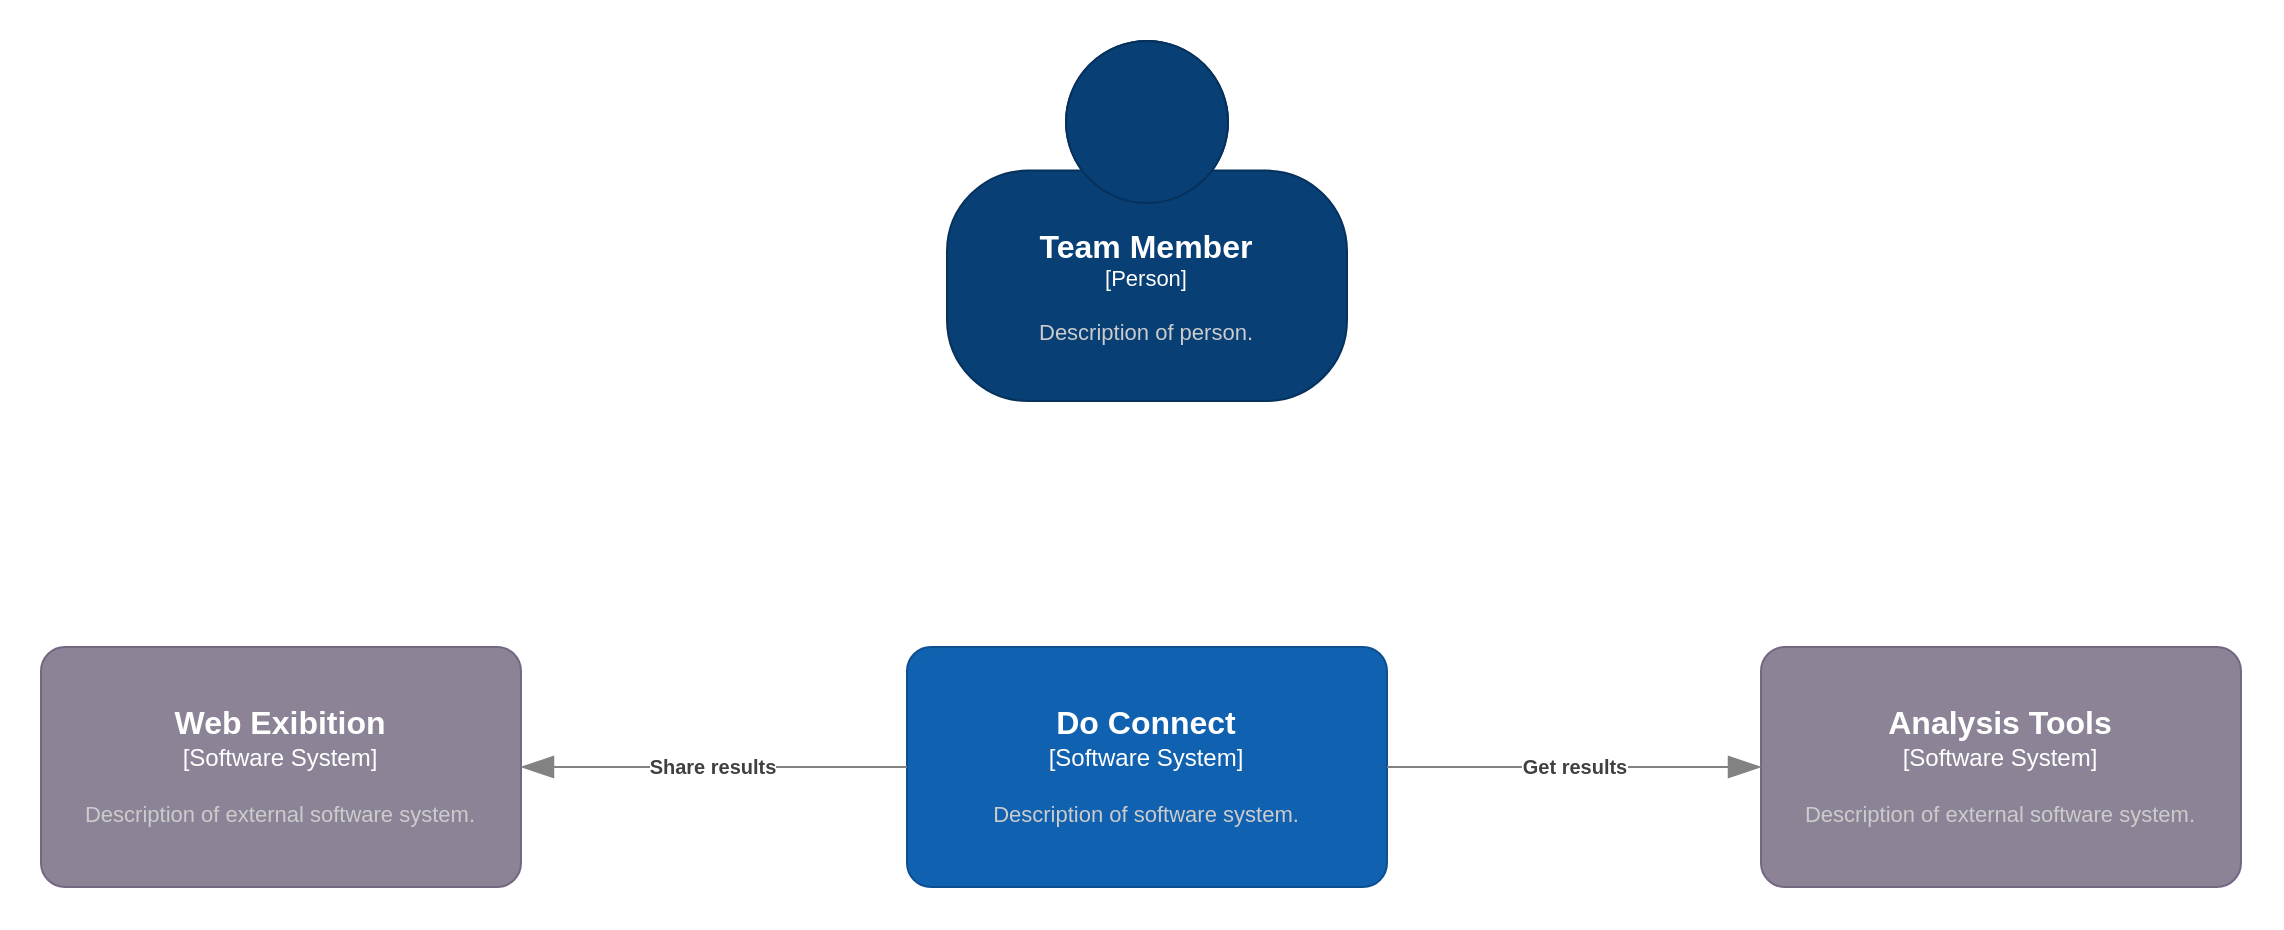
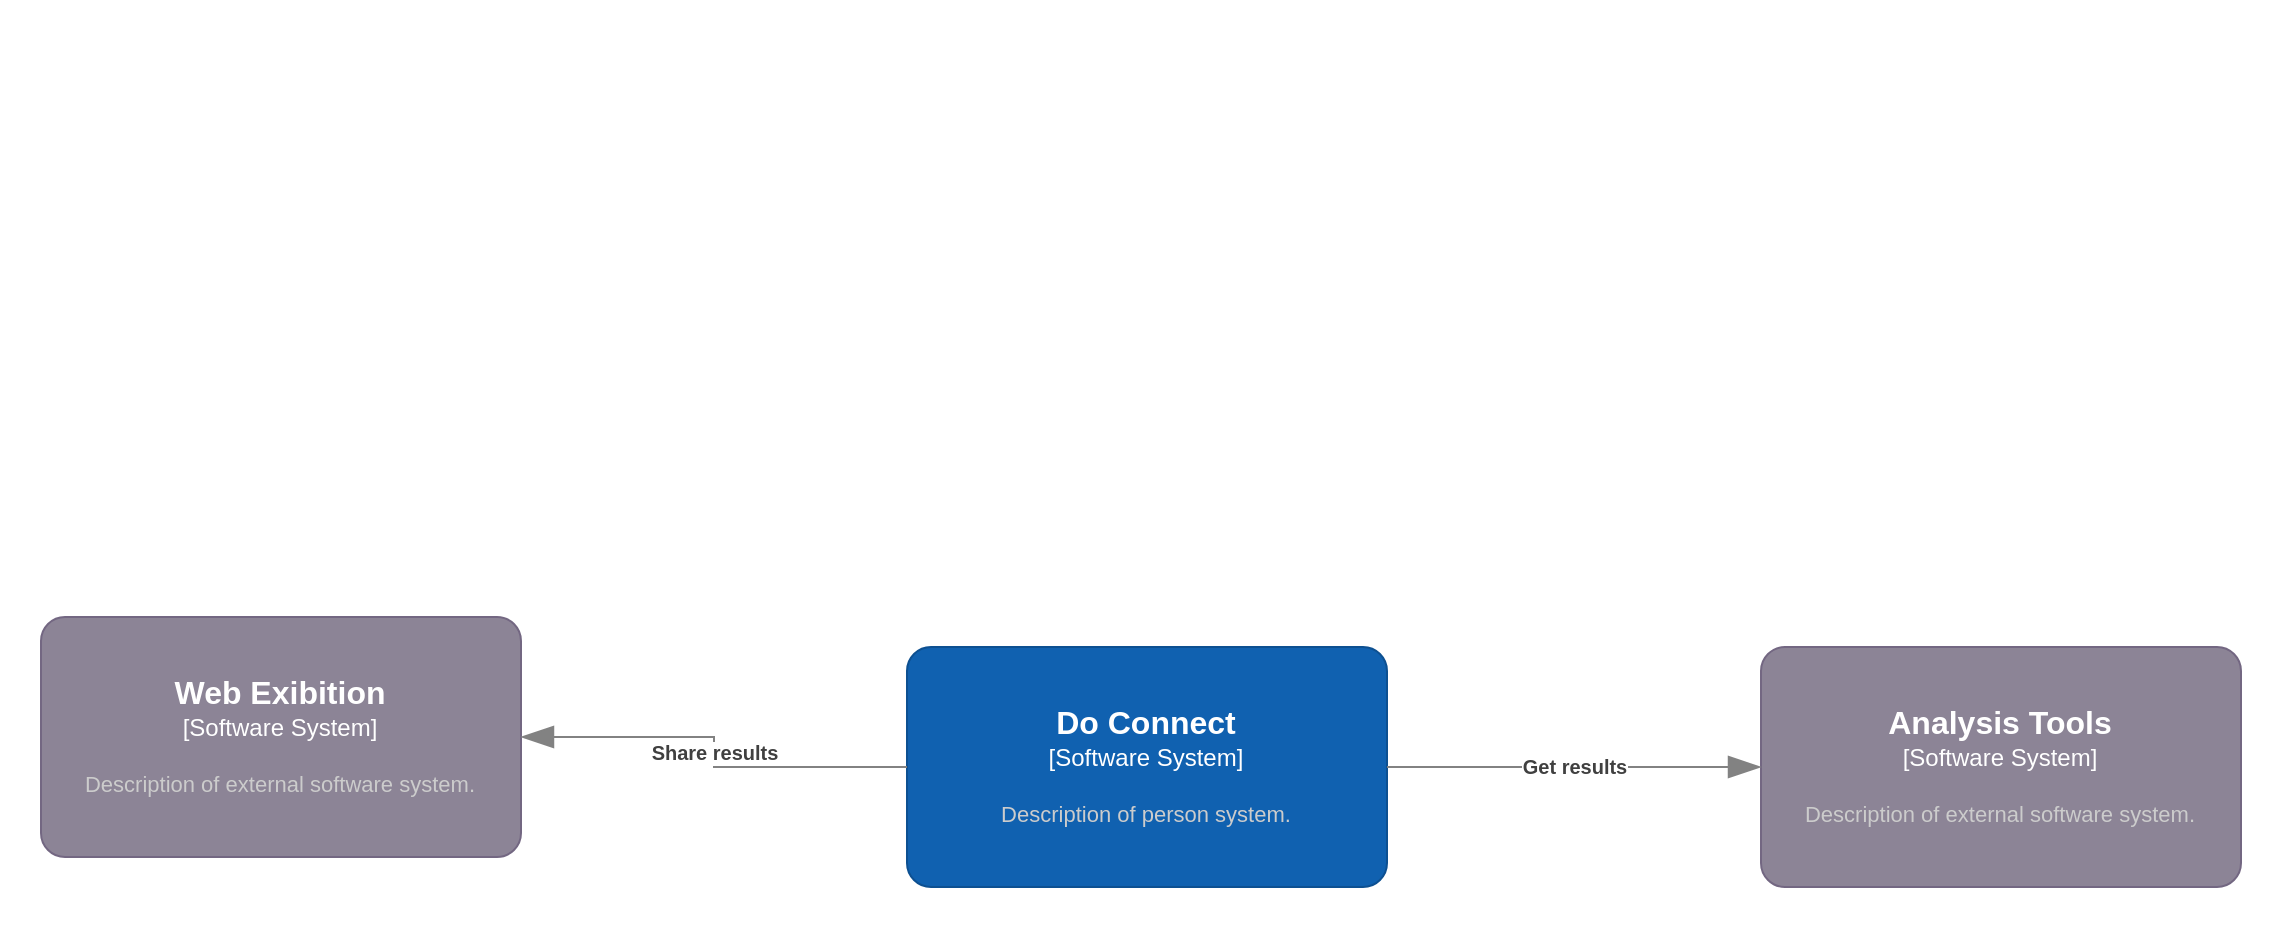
node "Team Member [Person] Description of person.": removed
node "Web Exibition [Software System] Description of external software system.": moved (281, 767) -> (281, 737)
node "Do Connect [Software System] Description of software system.": label "Do Connect [Software System] Description of software system." -> "Do Connect [Software System] Description of person system."
